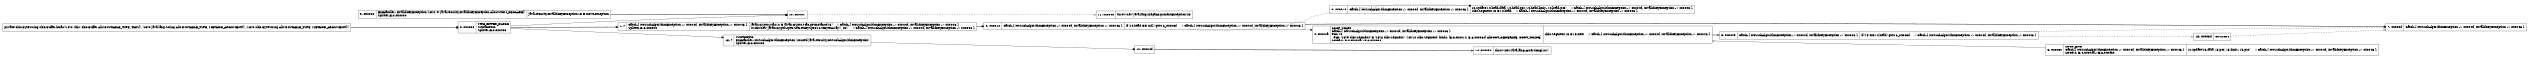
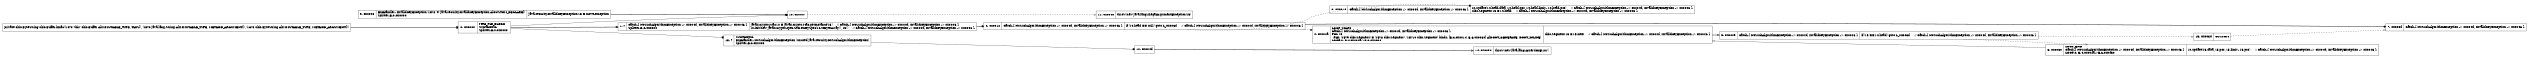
node "0: 0x0000": text "MTH_ENTER_BLOCK" -> "MTH_PHI_BLOCK"
edge "5: 0x002e" -> "7: 0x003d": now "5: 0x002e" -> "6: 0x0030"
edge "0: 0x0000" -> "13: ?": arrowhead diamond -> box
